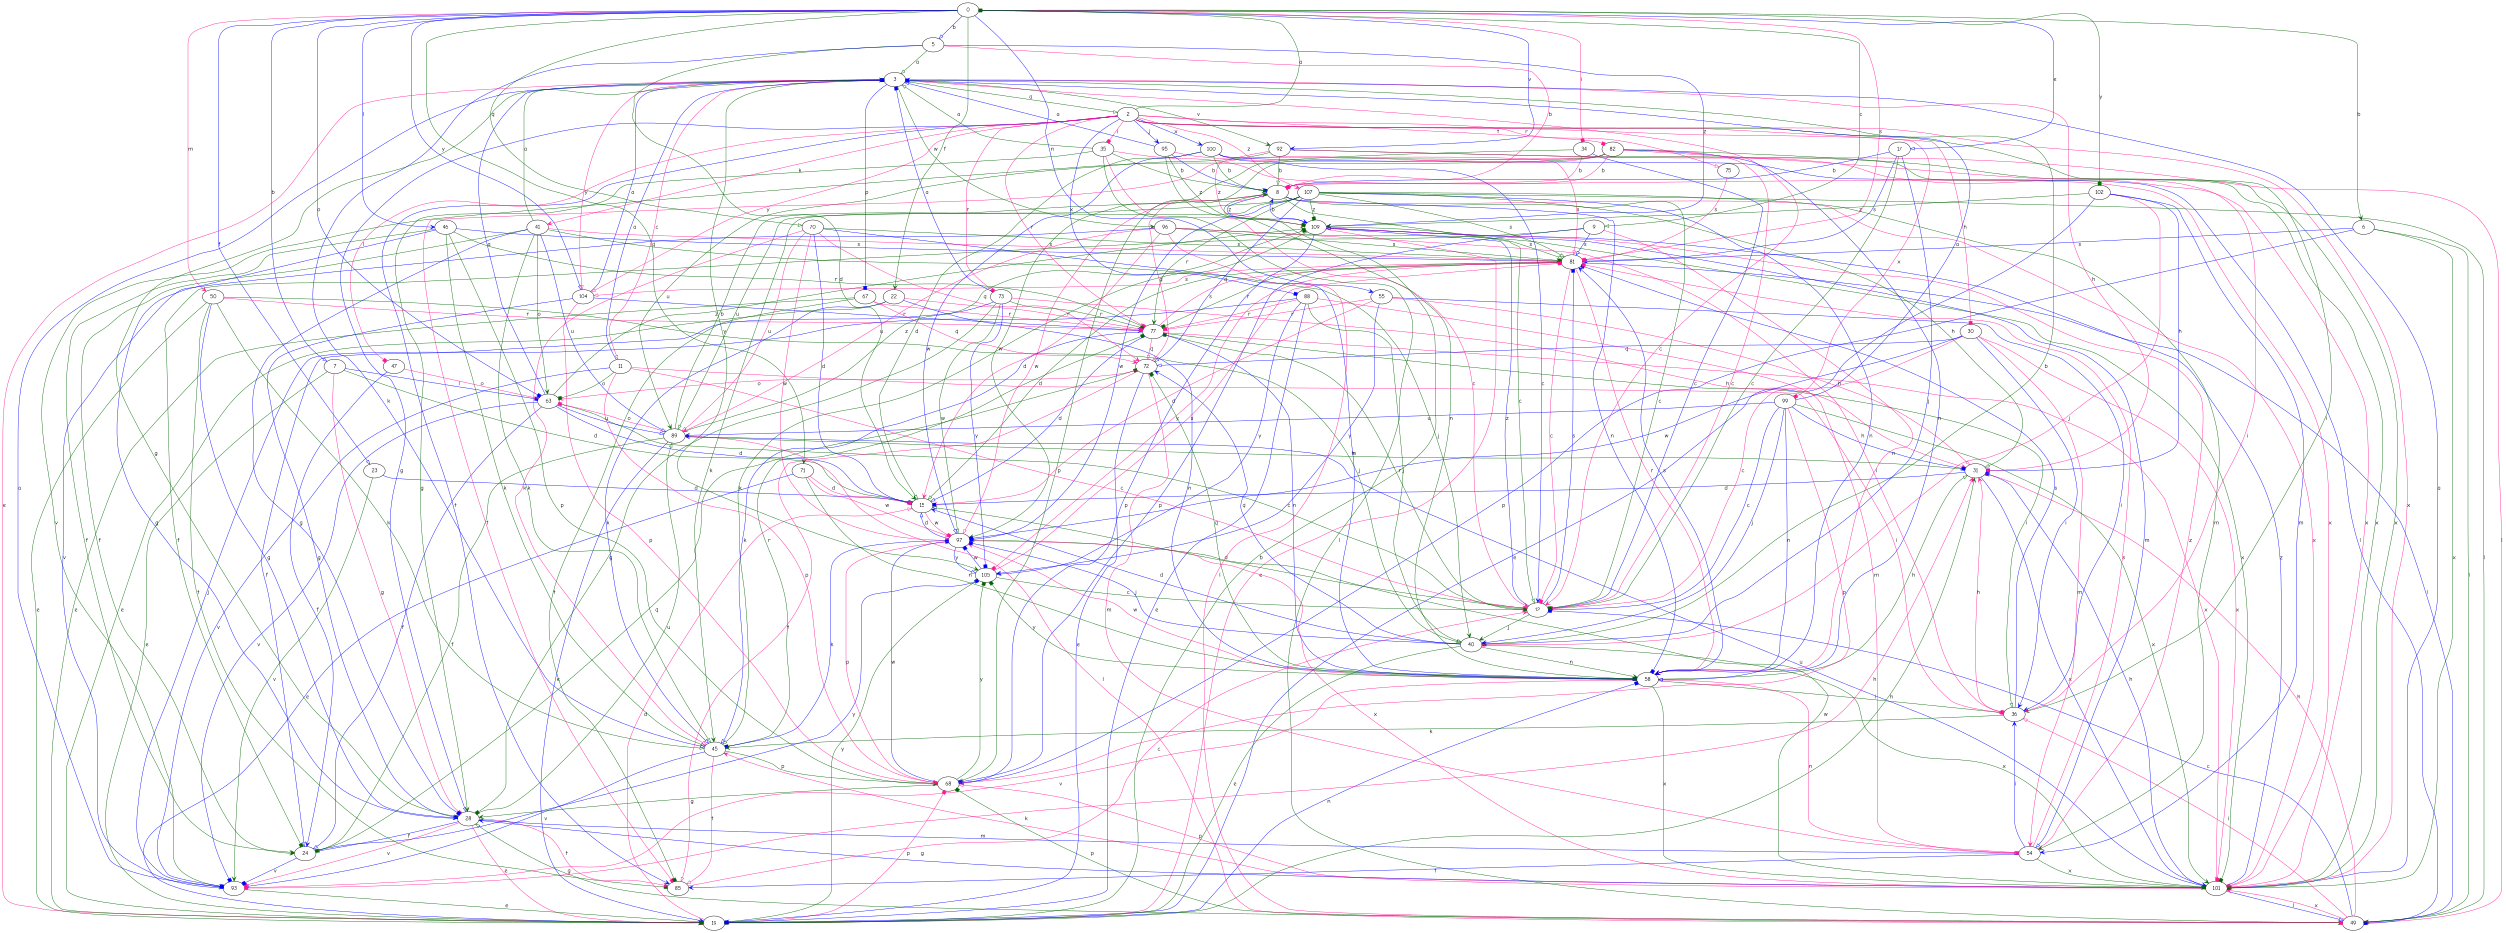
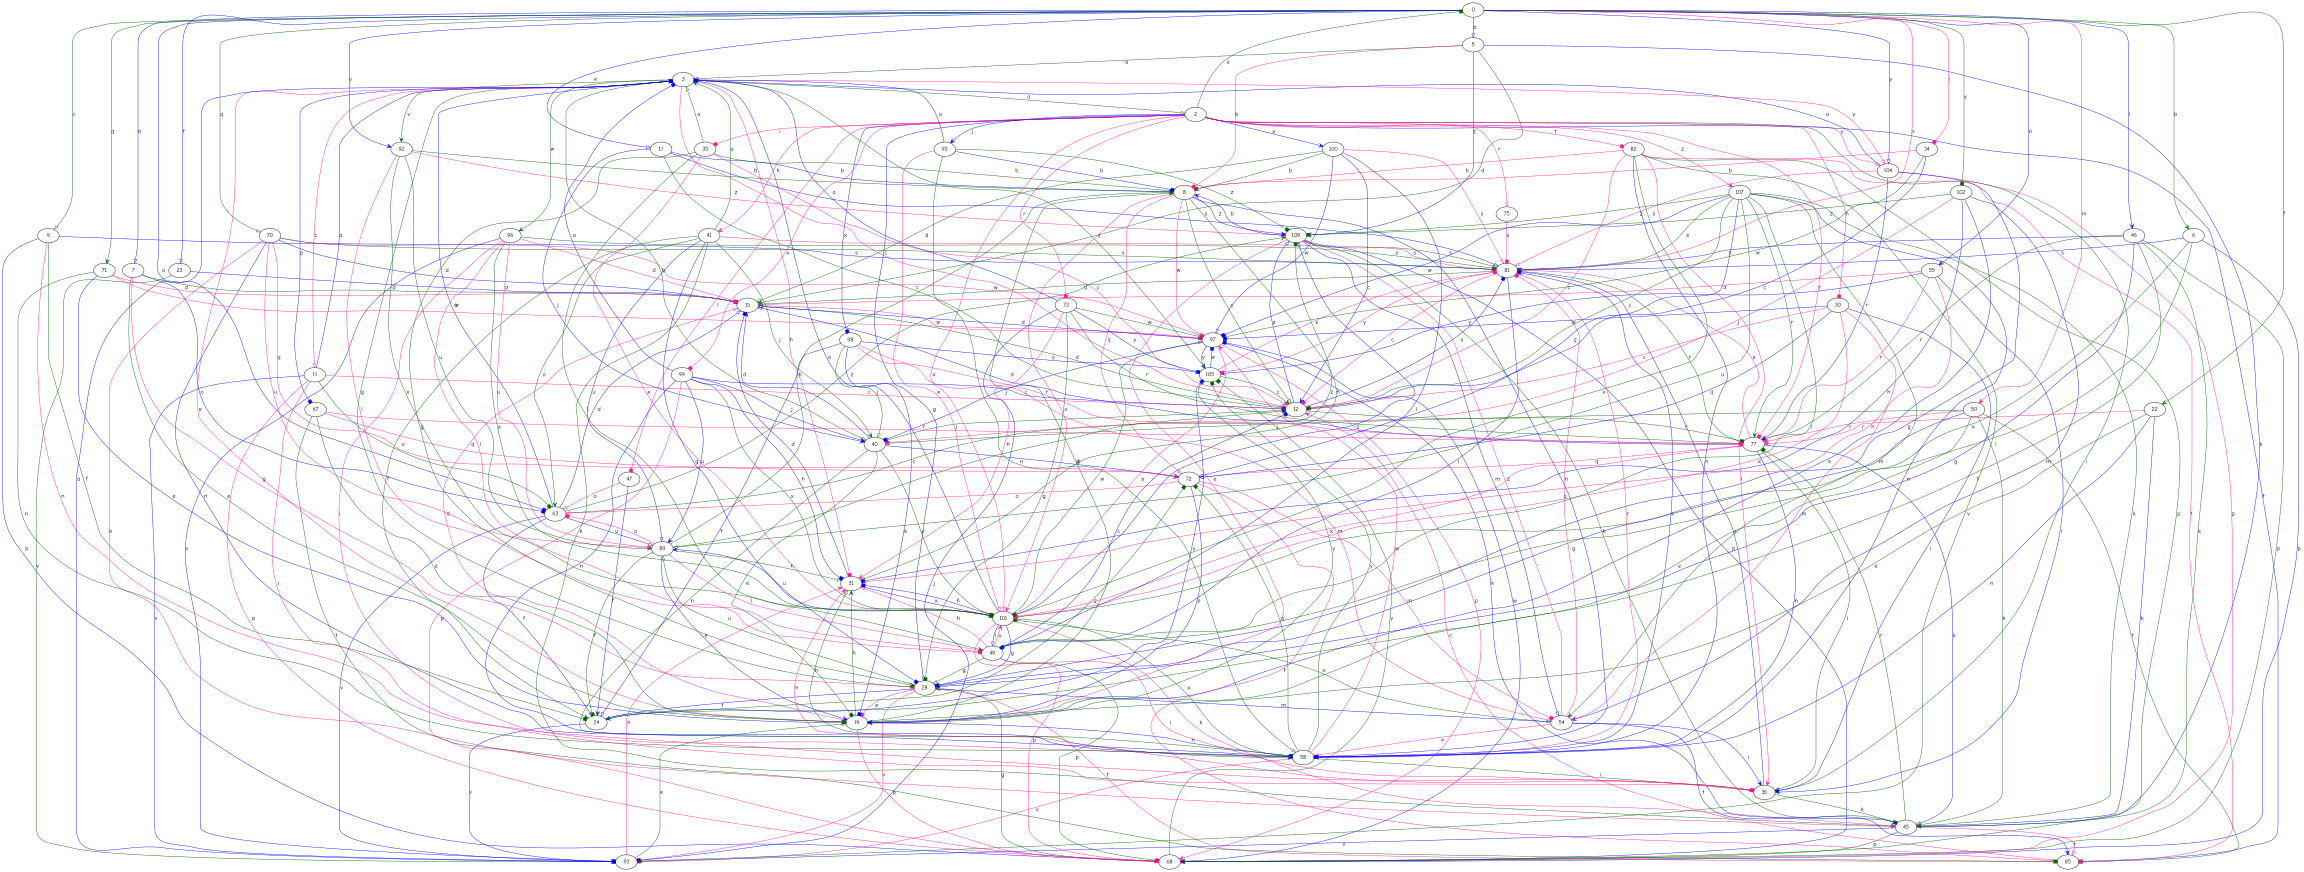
edge "81" -> "104": reversed
node "88": label "88" -> "98"
edge "7" -> "63": label "l" -> "o"
edge "40" -> "97": reversed
